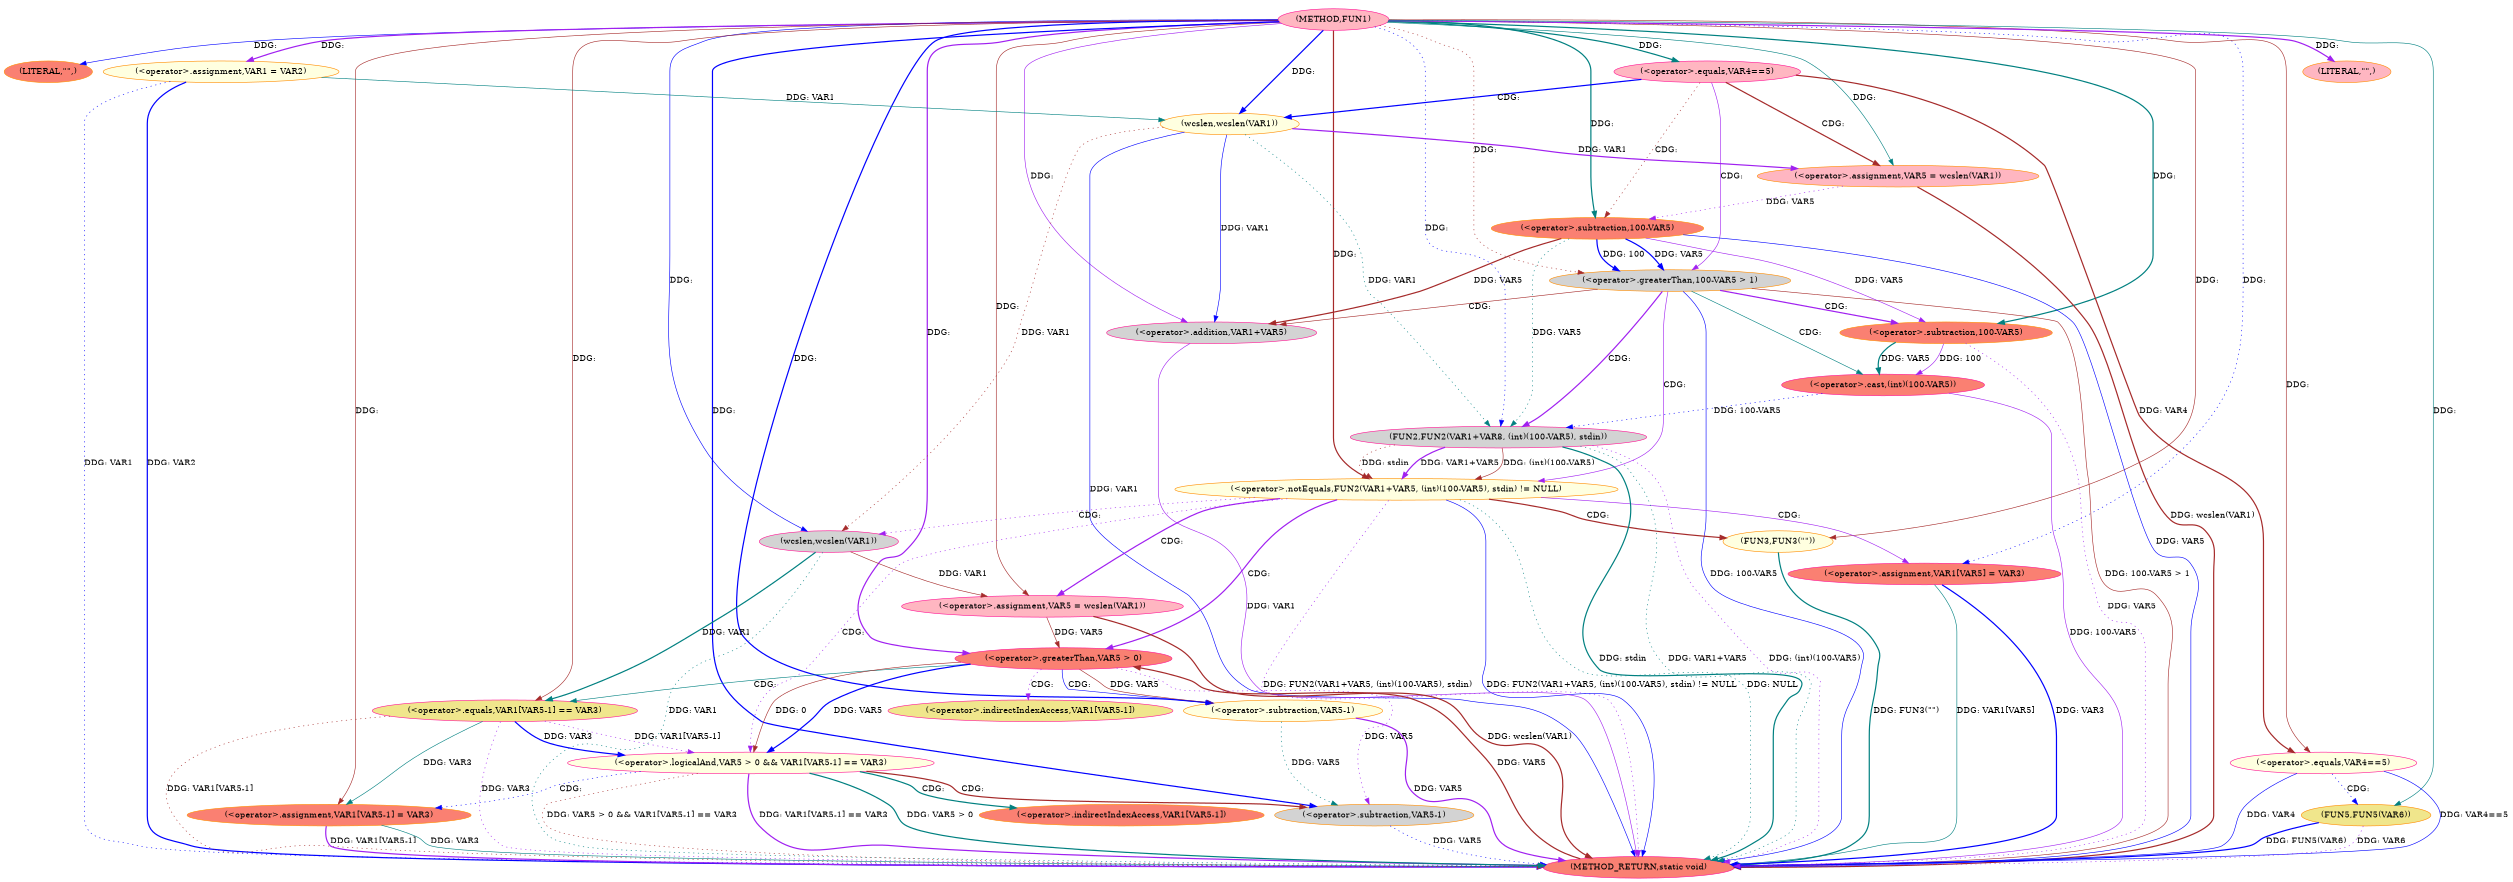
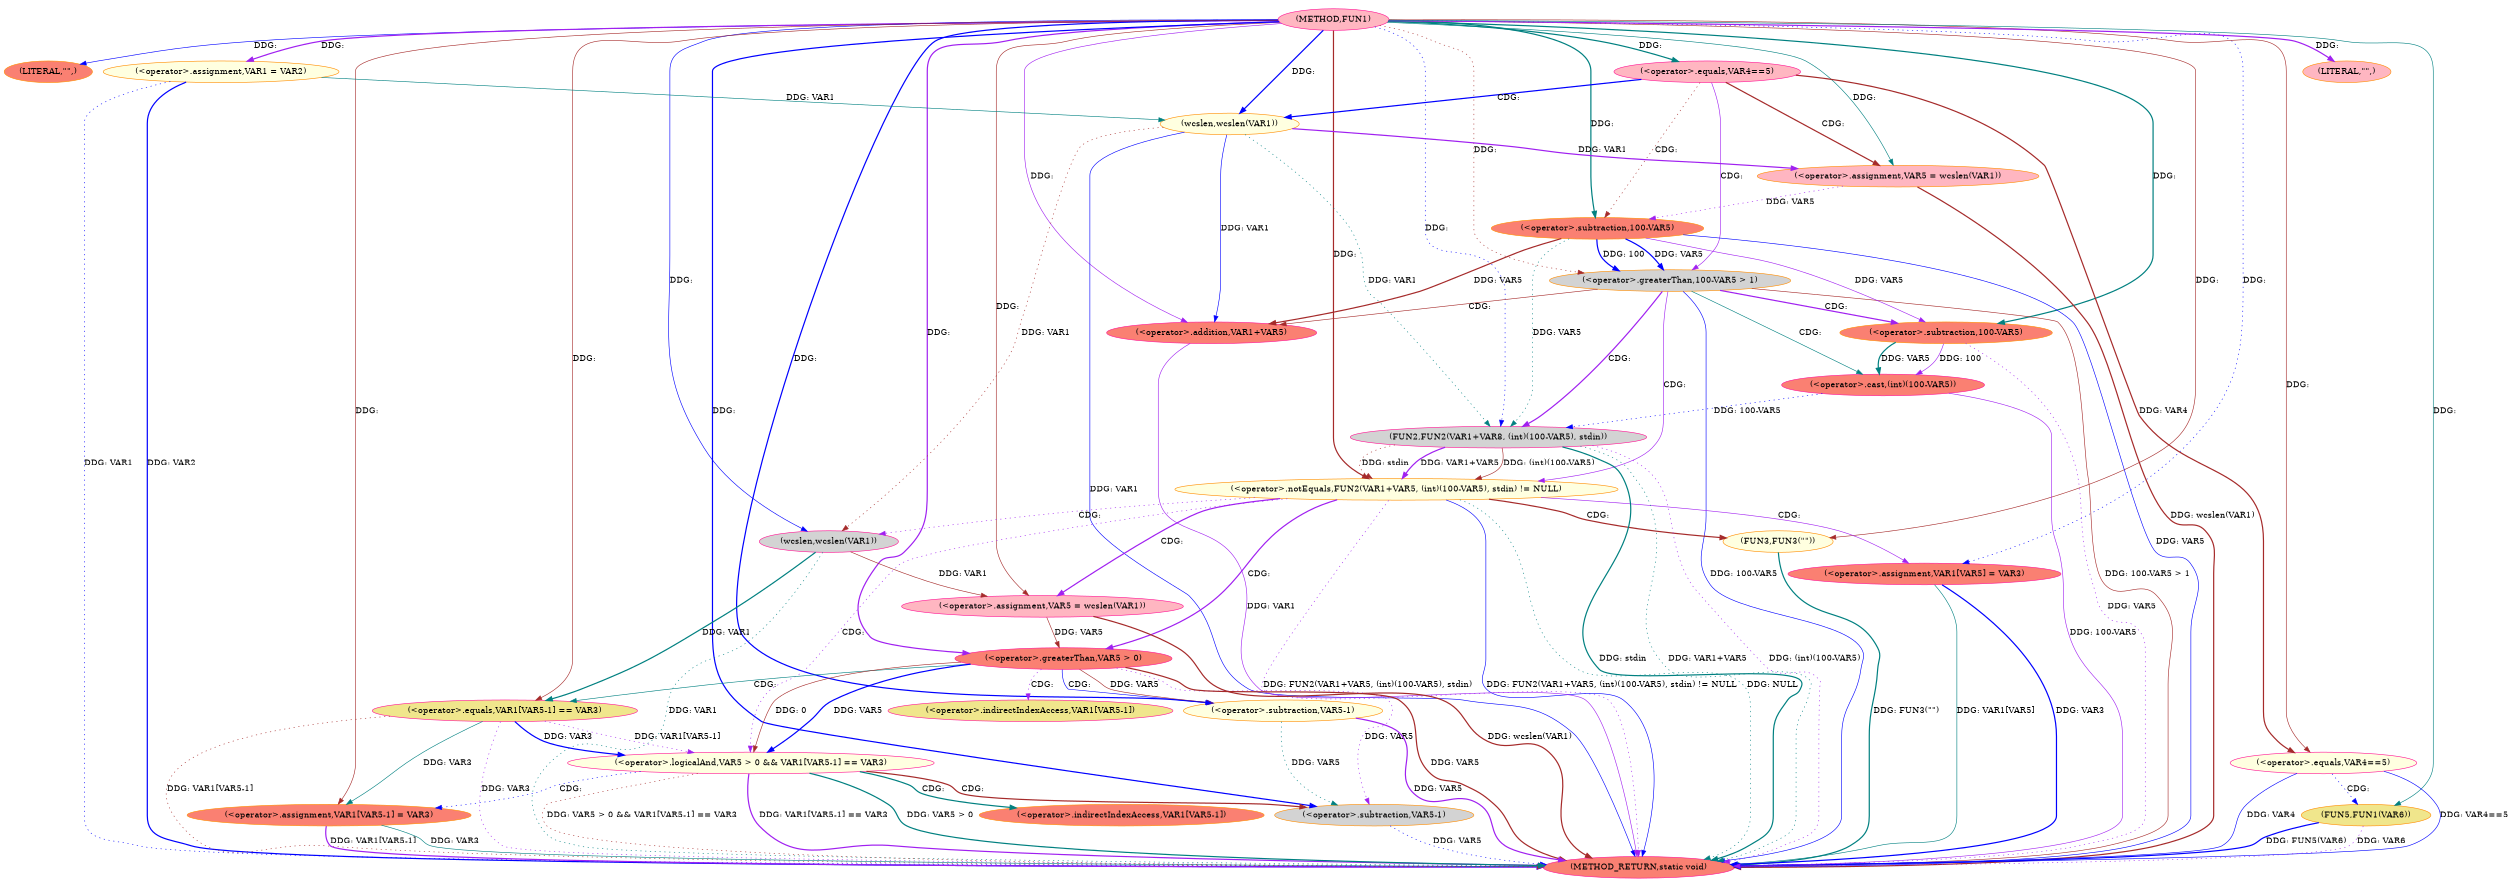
node "(<operator>.addition,VAR1+VAR5)": fillcolor lightgrey -> salmon
edge "(METHOD_RETURN,static void)" -> "(<operator>.greaterThan,VAR5 > 0)": reversed
node "(FUN5,FUN5(VAR6))": label "(FUN5,FUN5(VAR6))" -> "(FUN5,FUN1(VAR6))"
